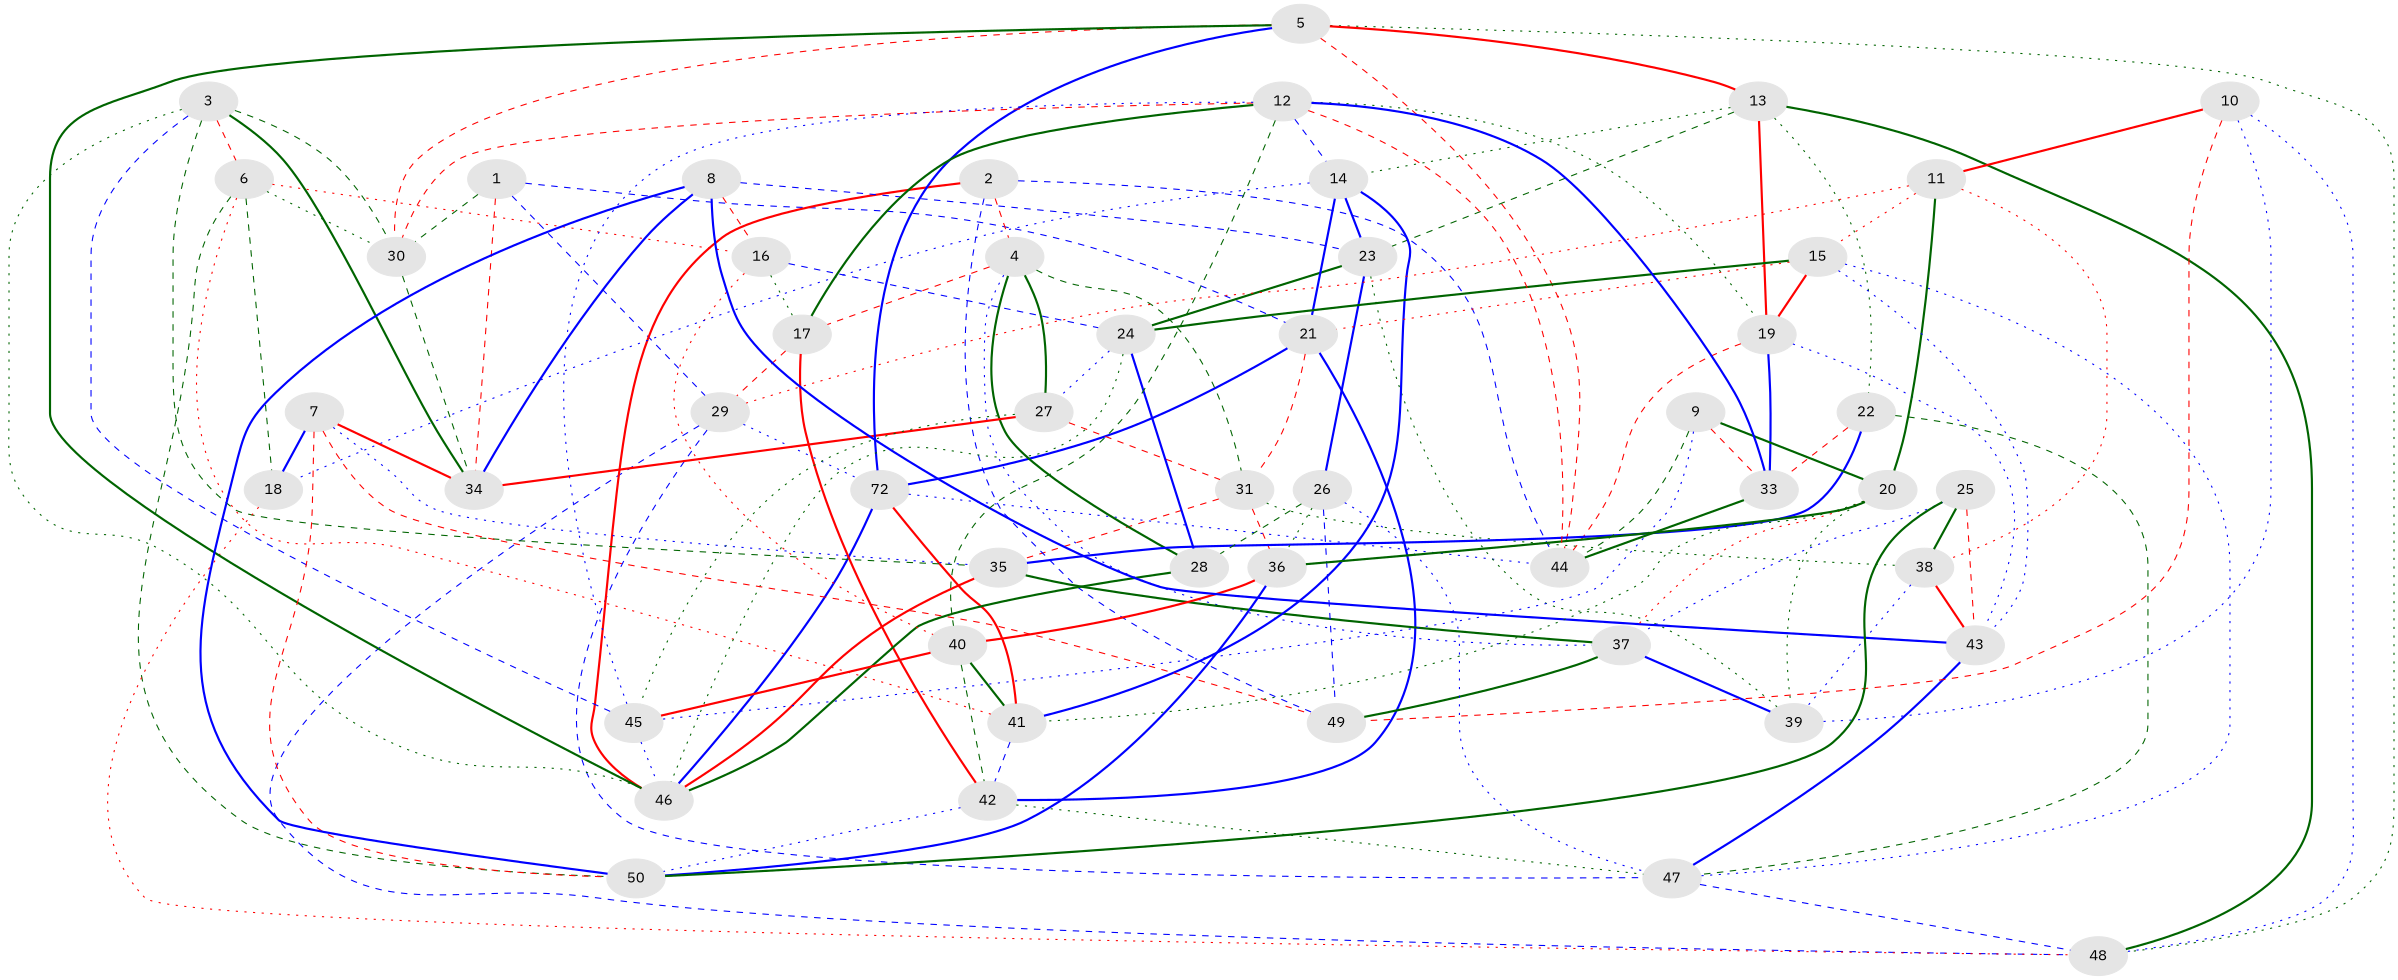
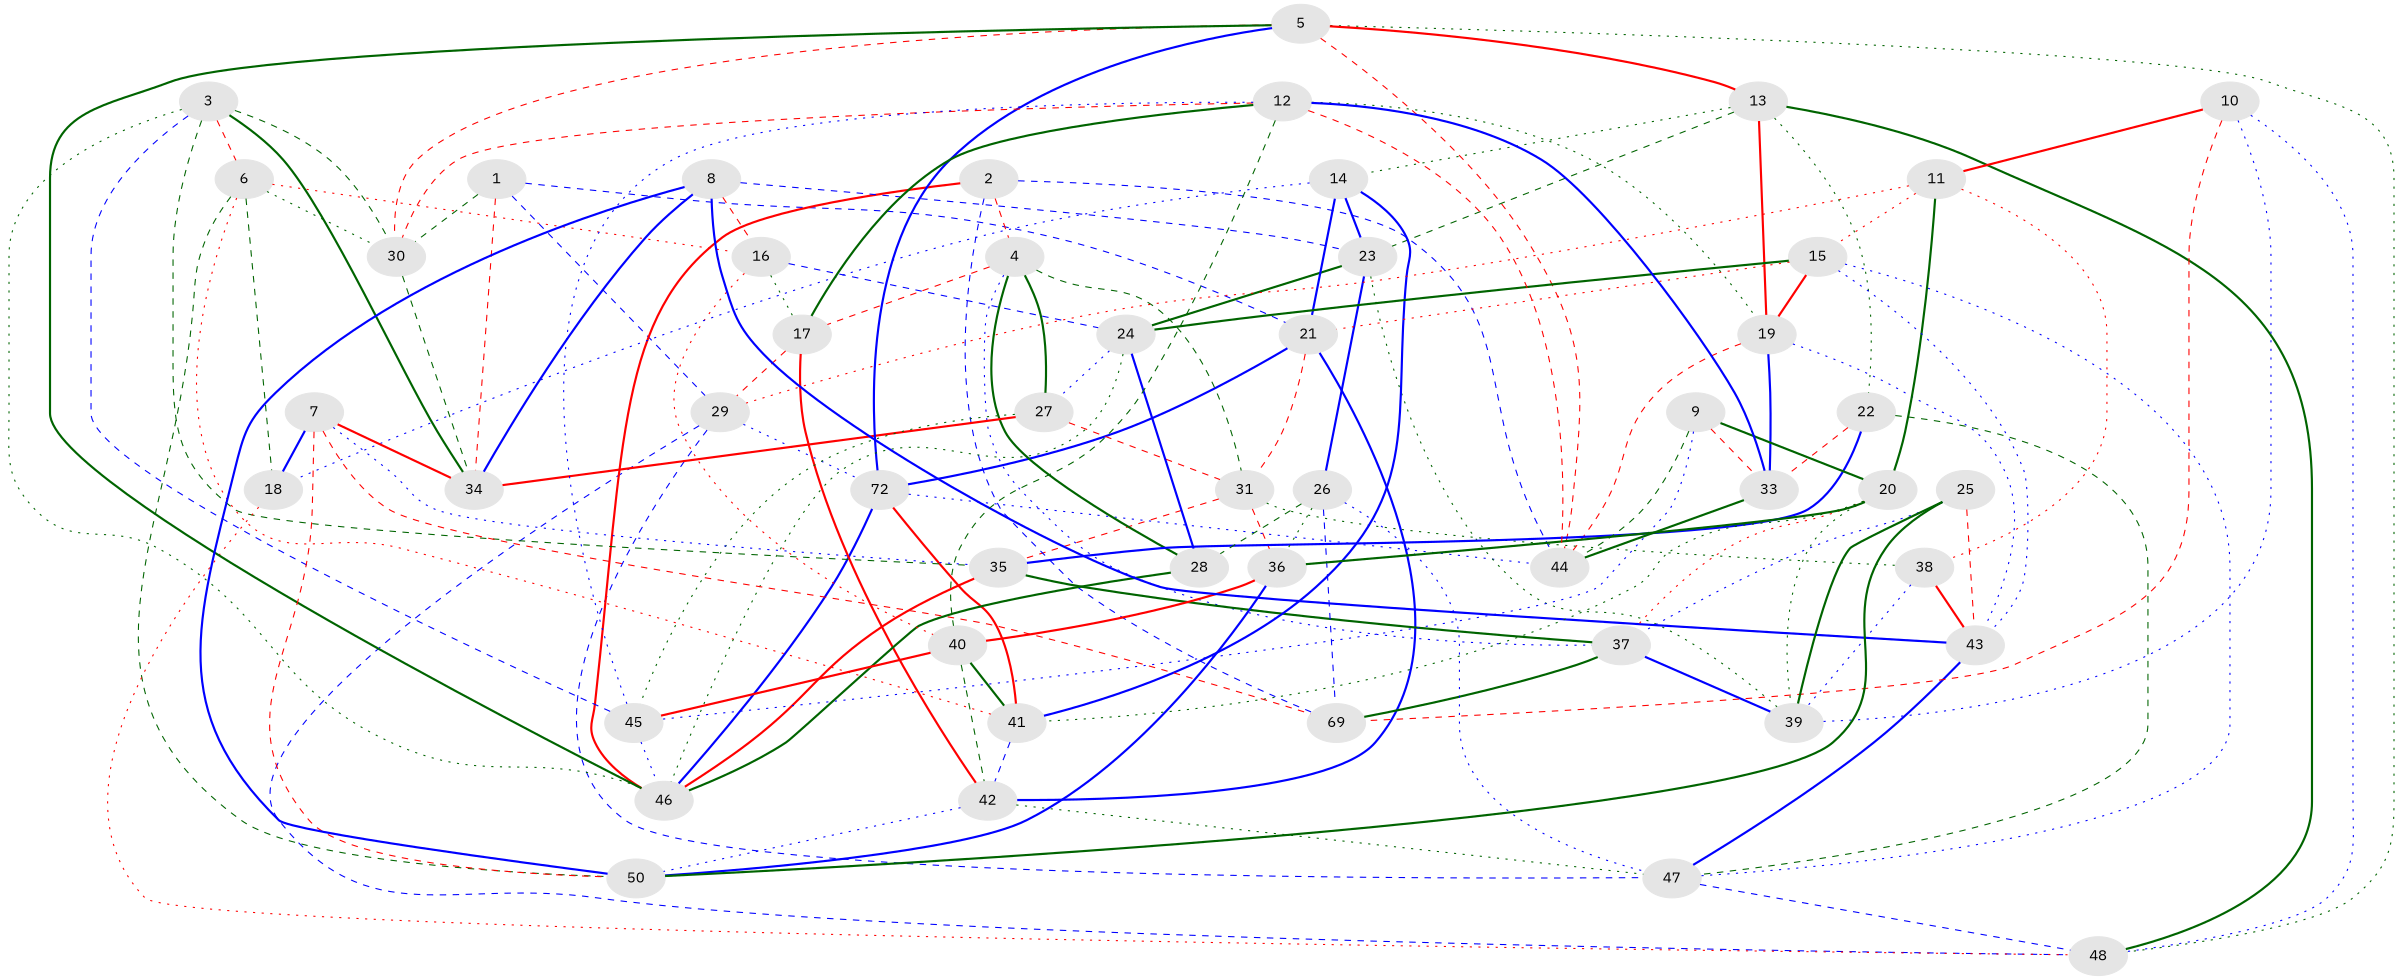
edge "12" -- "14": removed
edge "25" -- "38": now "25" -- "39"
node "49": label "49" -> "69"
